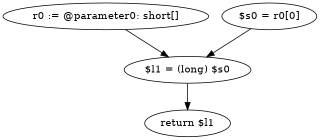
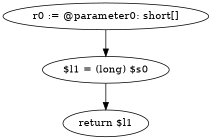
node "$s0 = r0[0]": removed
